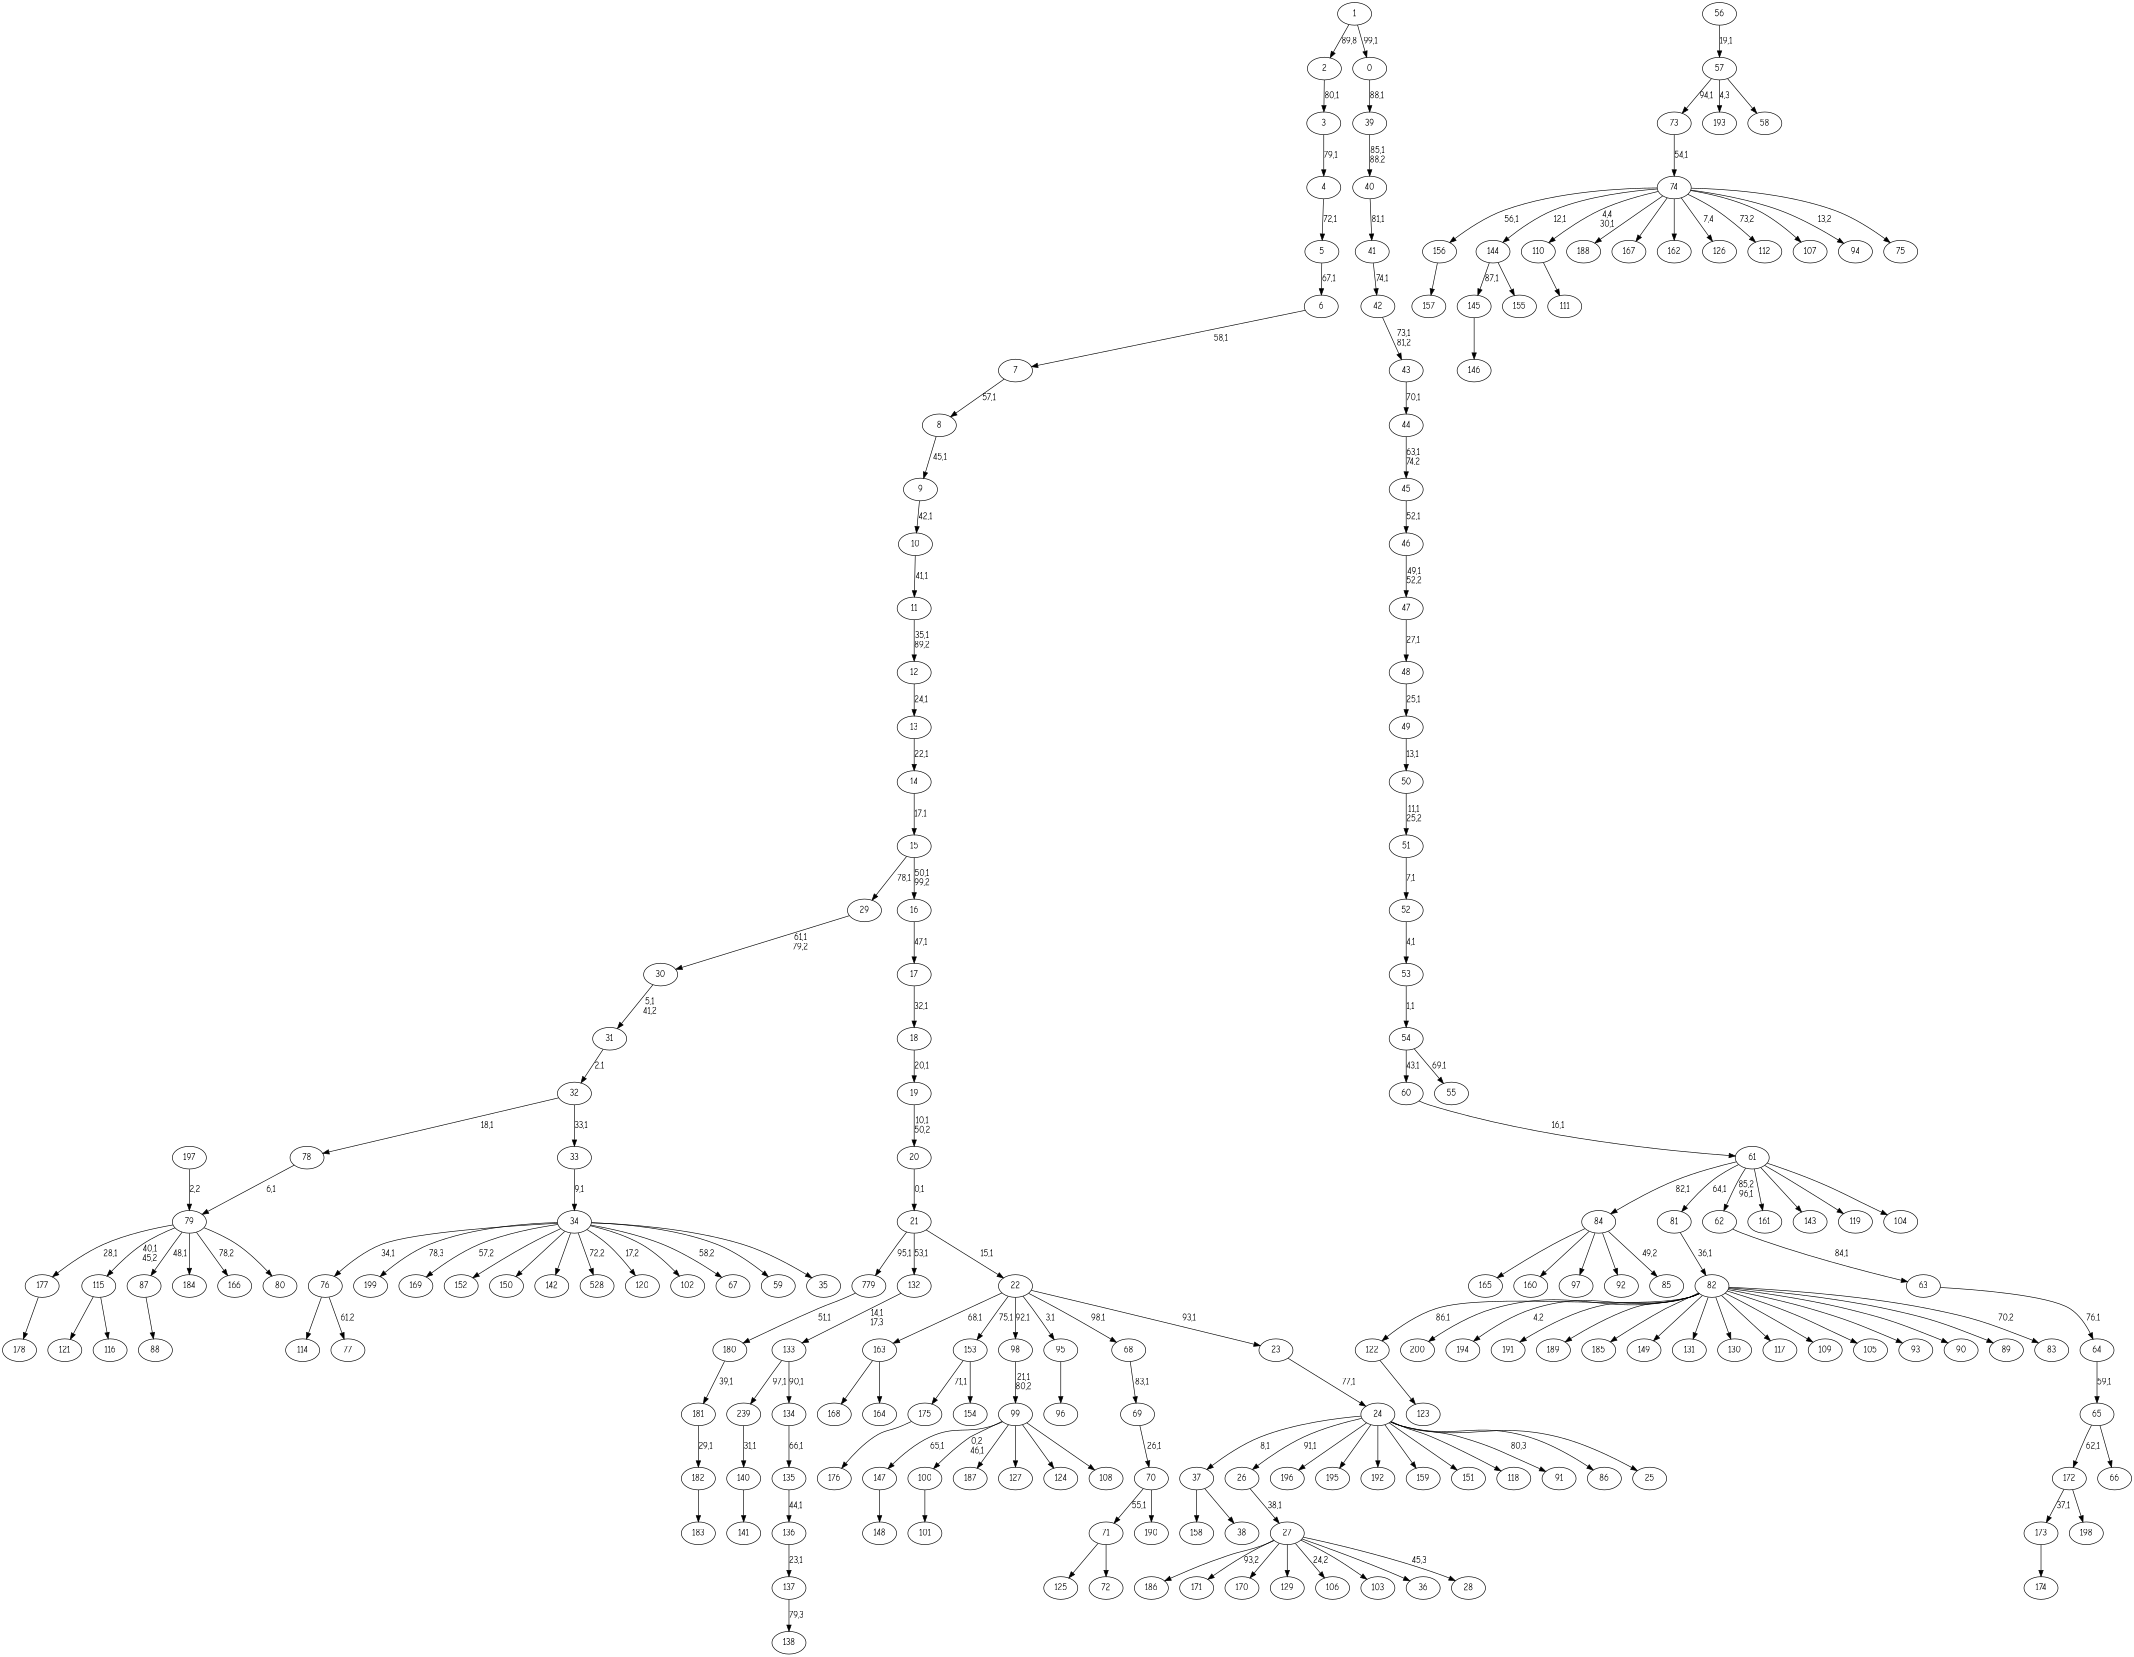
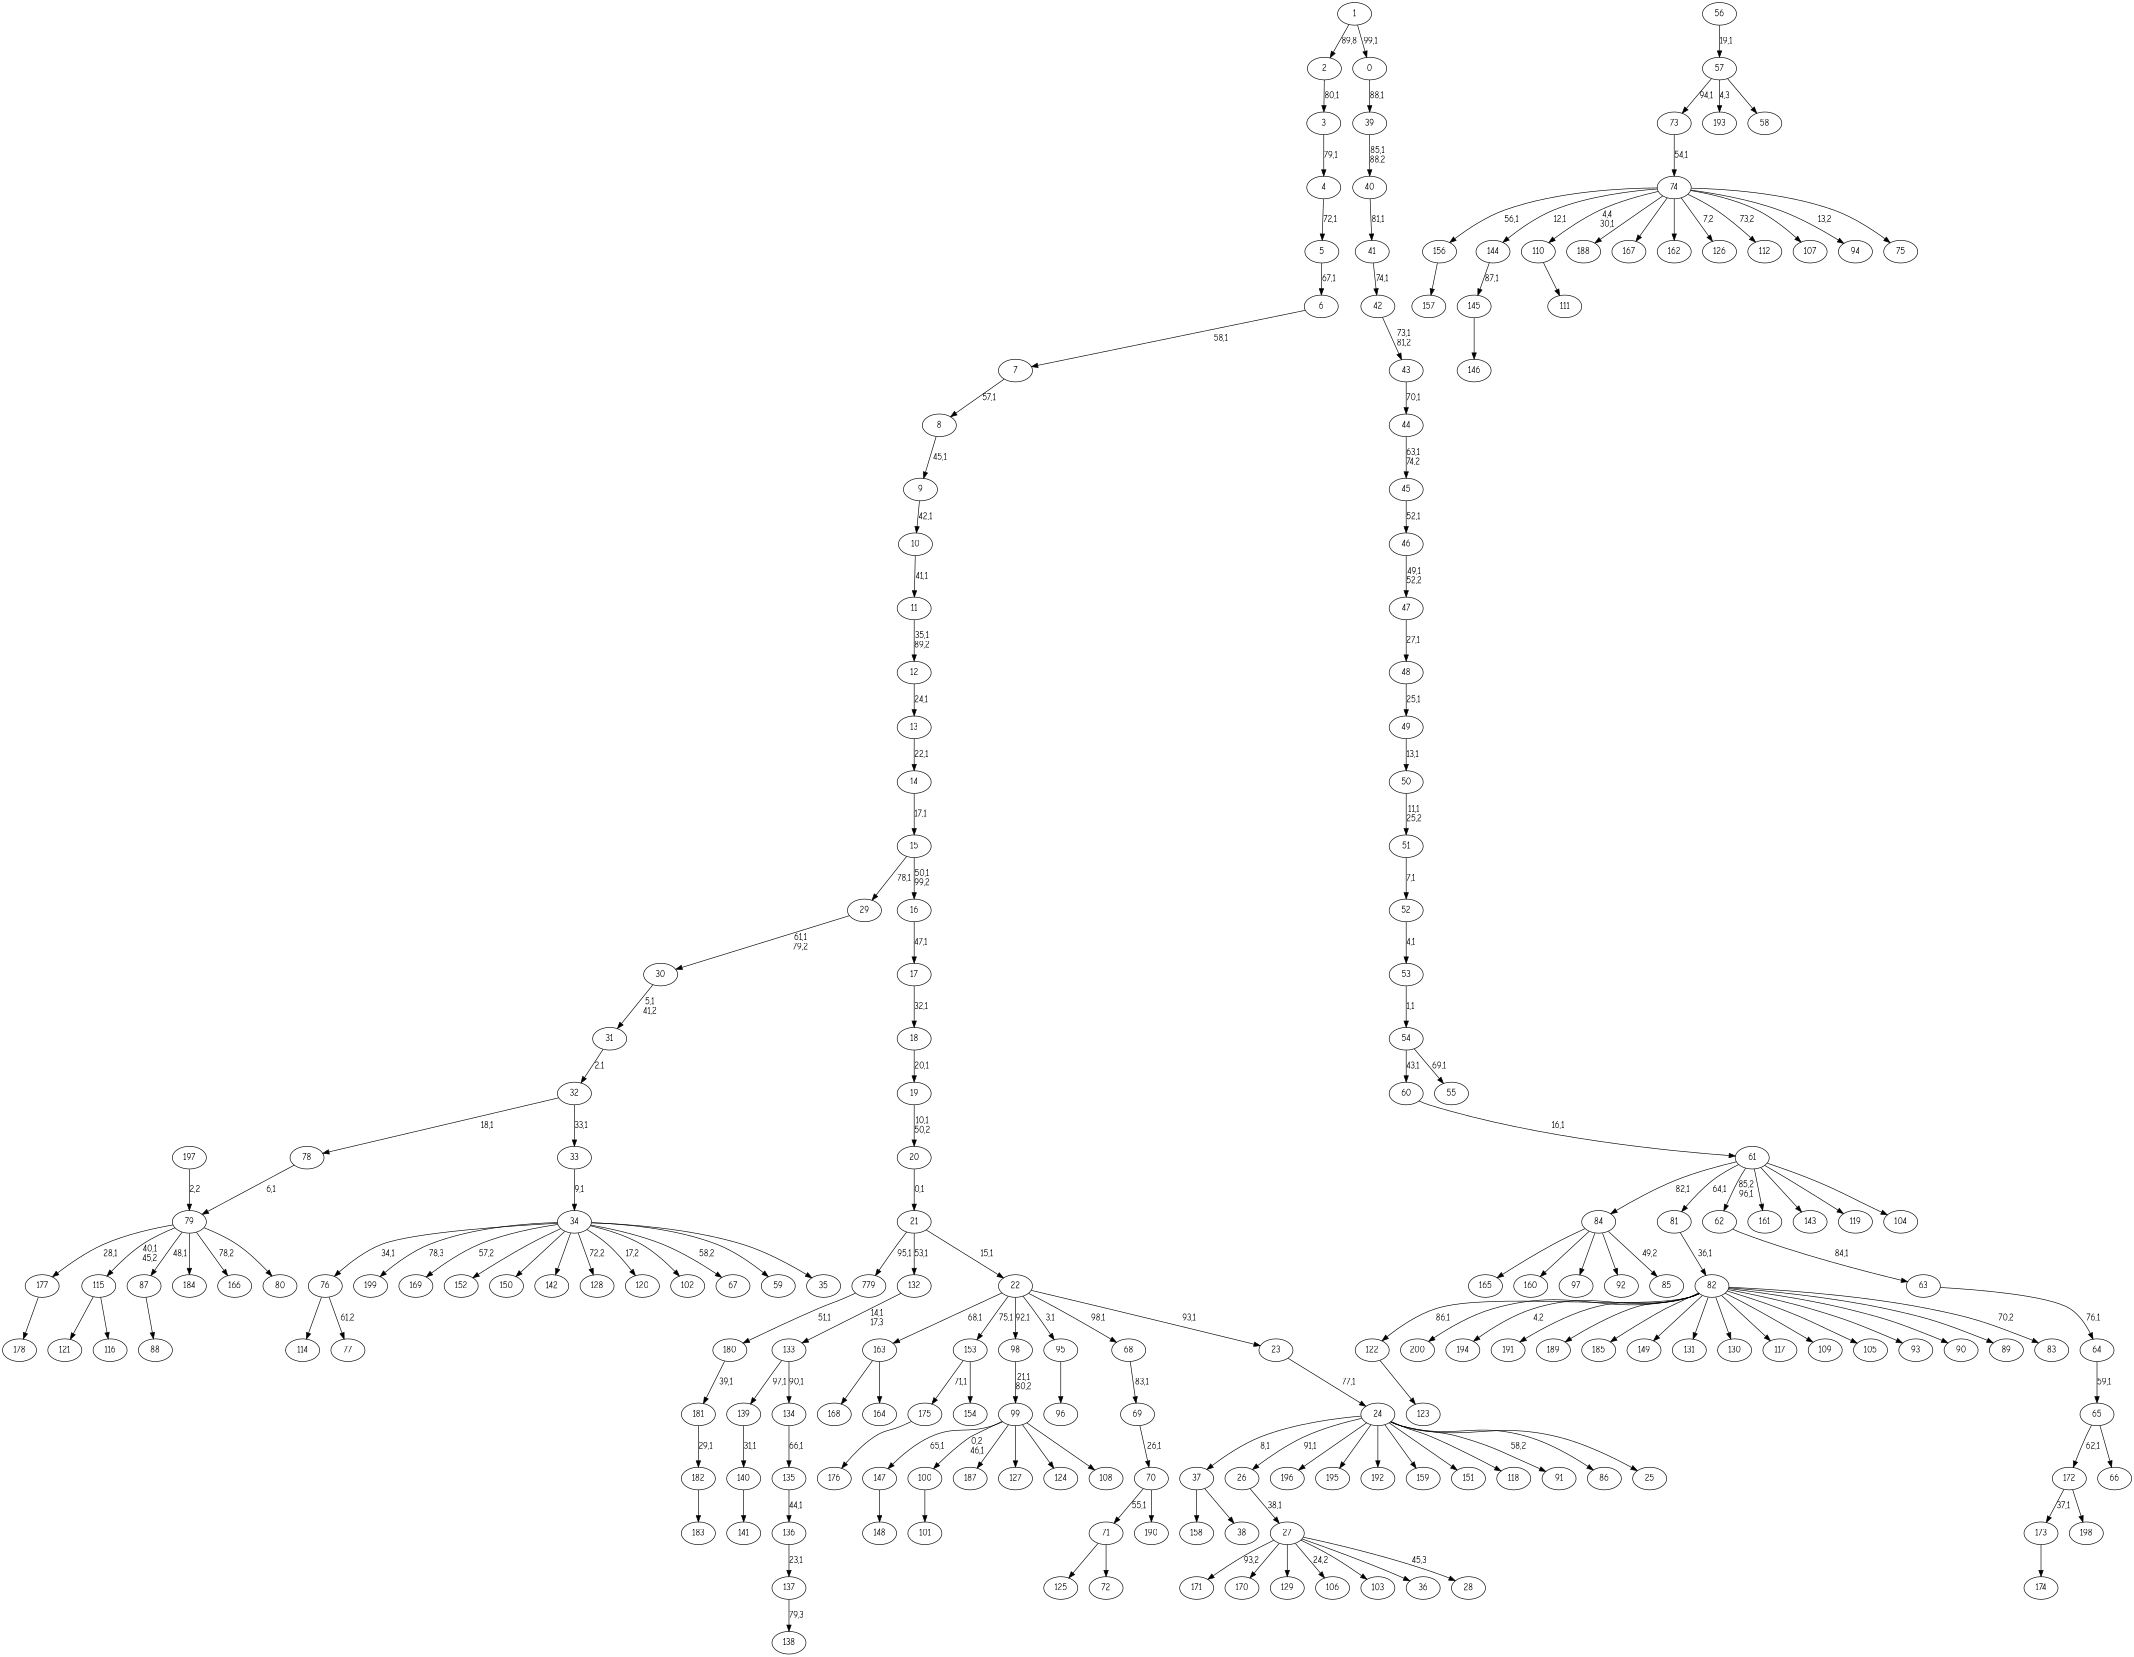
edge "74" -> "126": label "7,4" -> "7,2"
node "155": removed
node "528": label "528" -> "128"
node "239": label "239" -> "139"
edge "24" -> "91": label "80,3" -> "58,2"
node "186": removed
